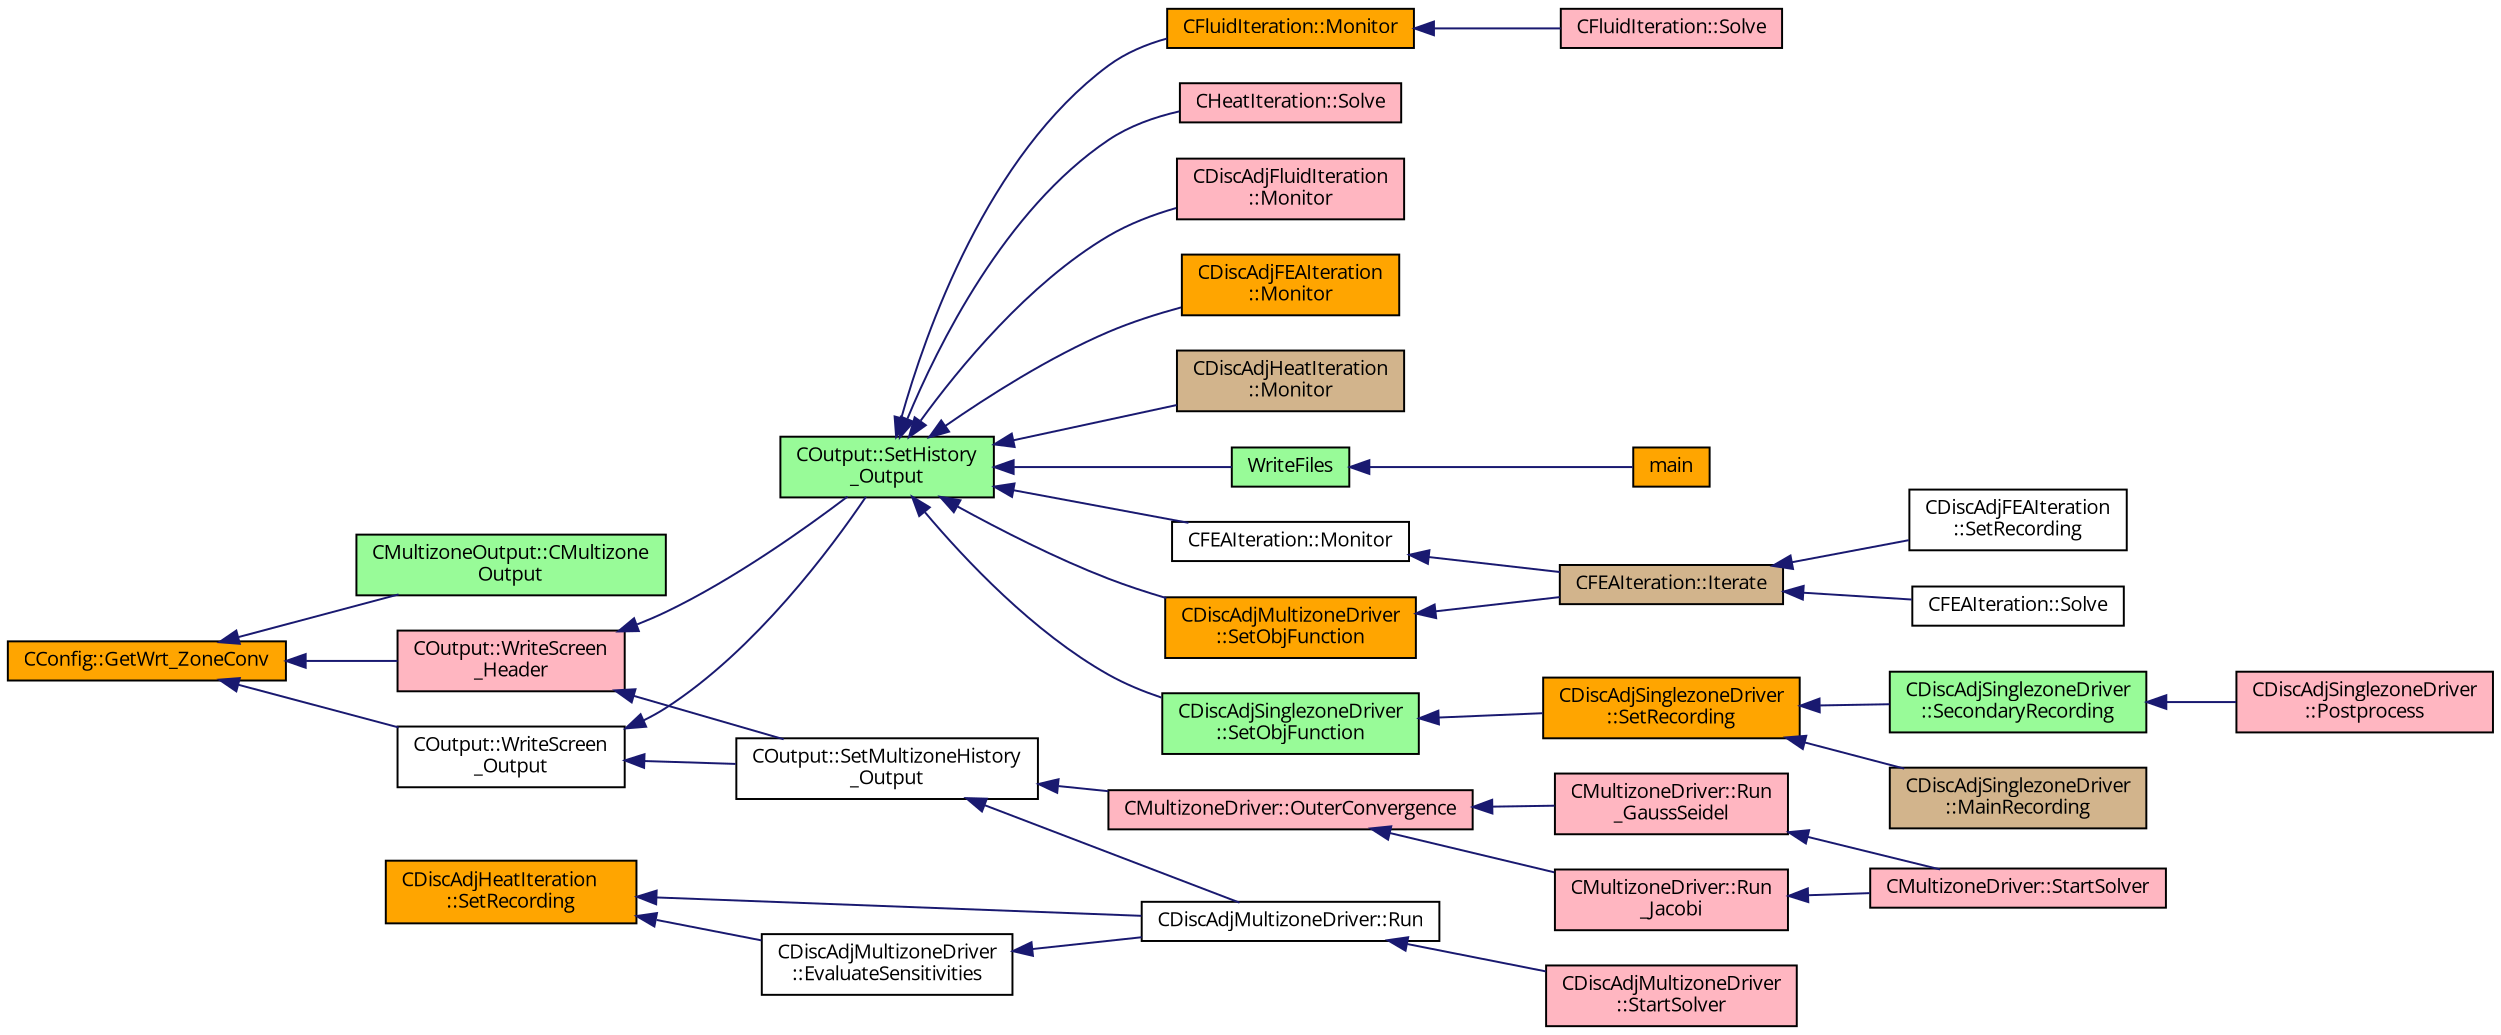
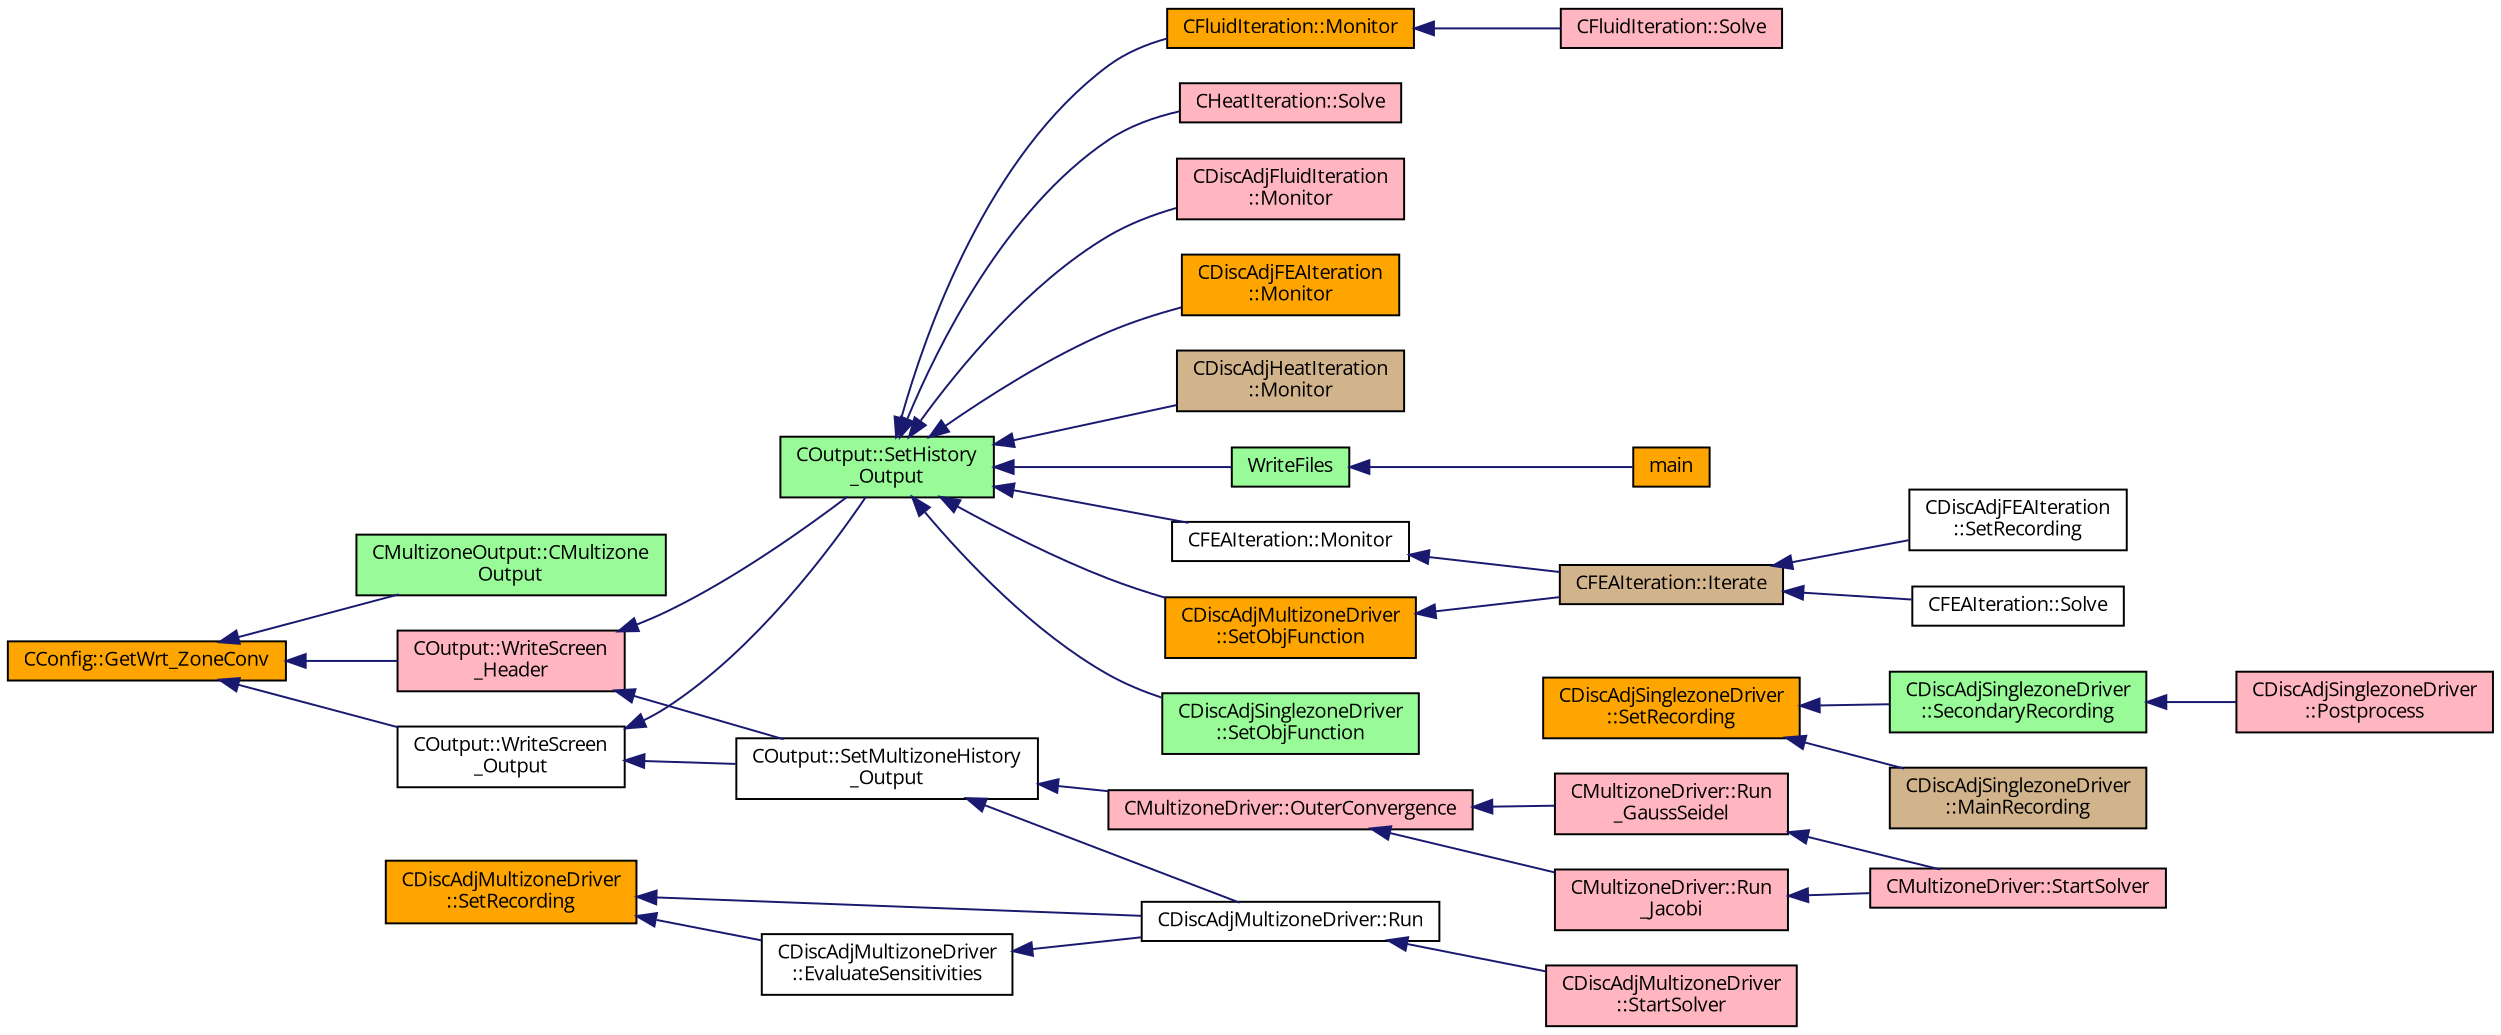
edge "CDiscAdjSinglezoneDriver ::SetRecording" -> "CDiscAdjSinglezoneDriver ::SetObjFunction": removed
node "CDiscAdjHeatIteration ::SetRecording": label "CDiscAdjHeatIteration ::SetRecording" -> "CDiscAdjMultizoneDriver ::SetRecording"
